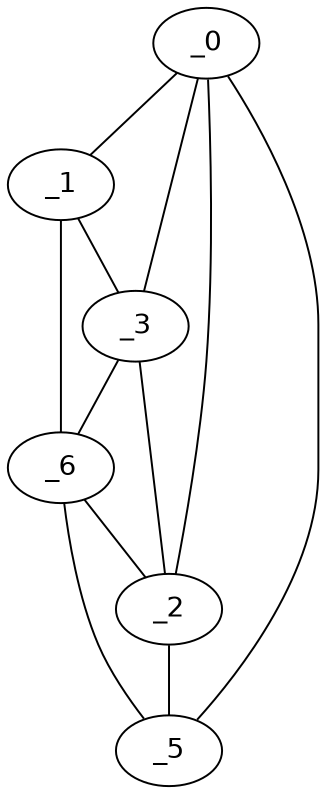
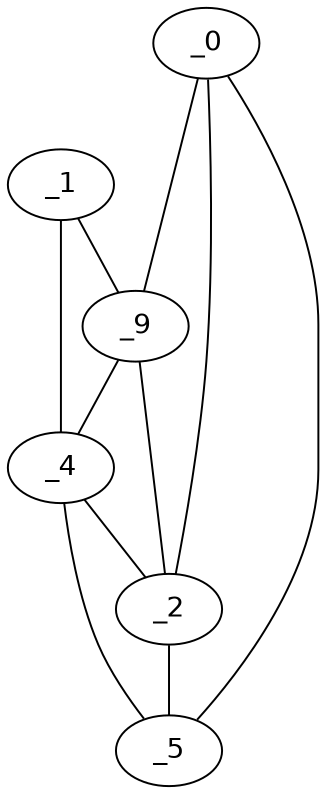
edge "_0" -- "_1": removed
node "_3": label "_3" -> "_9"
node "_6": label "_6" -> "_4"
